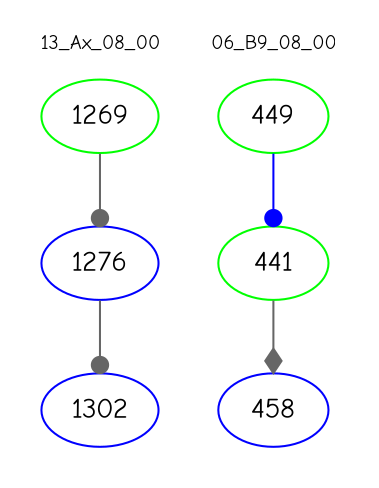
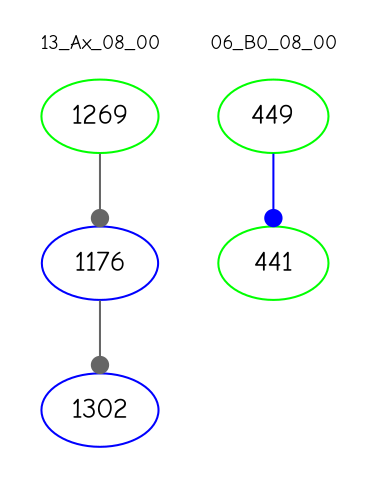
cluster "06_B9_08_00": label "06_B9_08_00" -> "06_B0_08_00"
node "1276": label "1276" -> "1176"
node "458": removed
